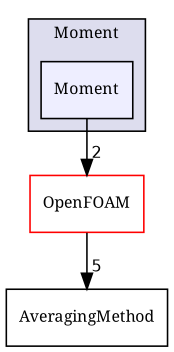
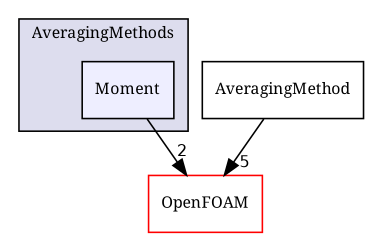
cluster "Moment": label "Moment" -> "AveragingMethods"
edge "OpenFOAM" -> "AveragingMethod": reversed
